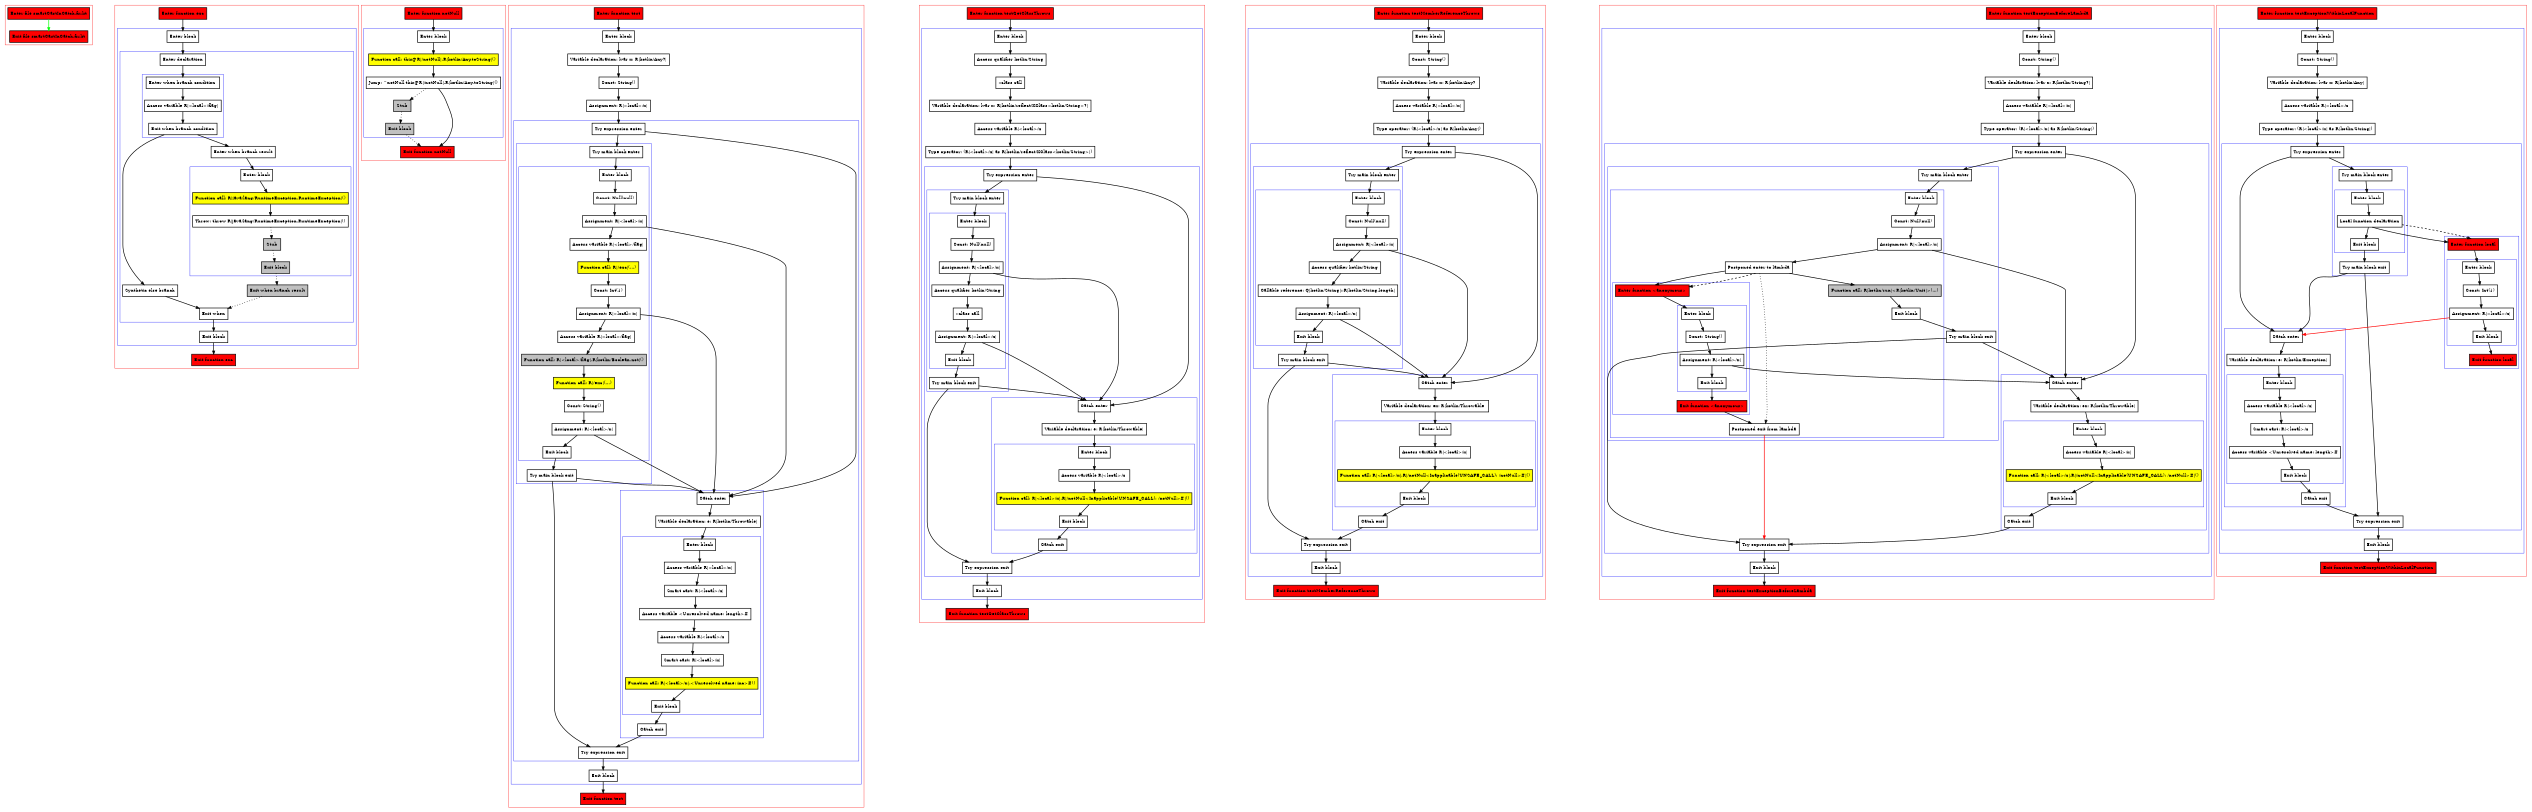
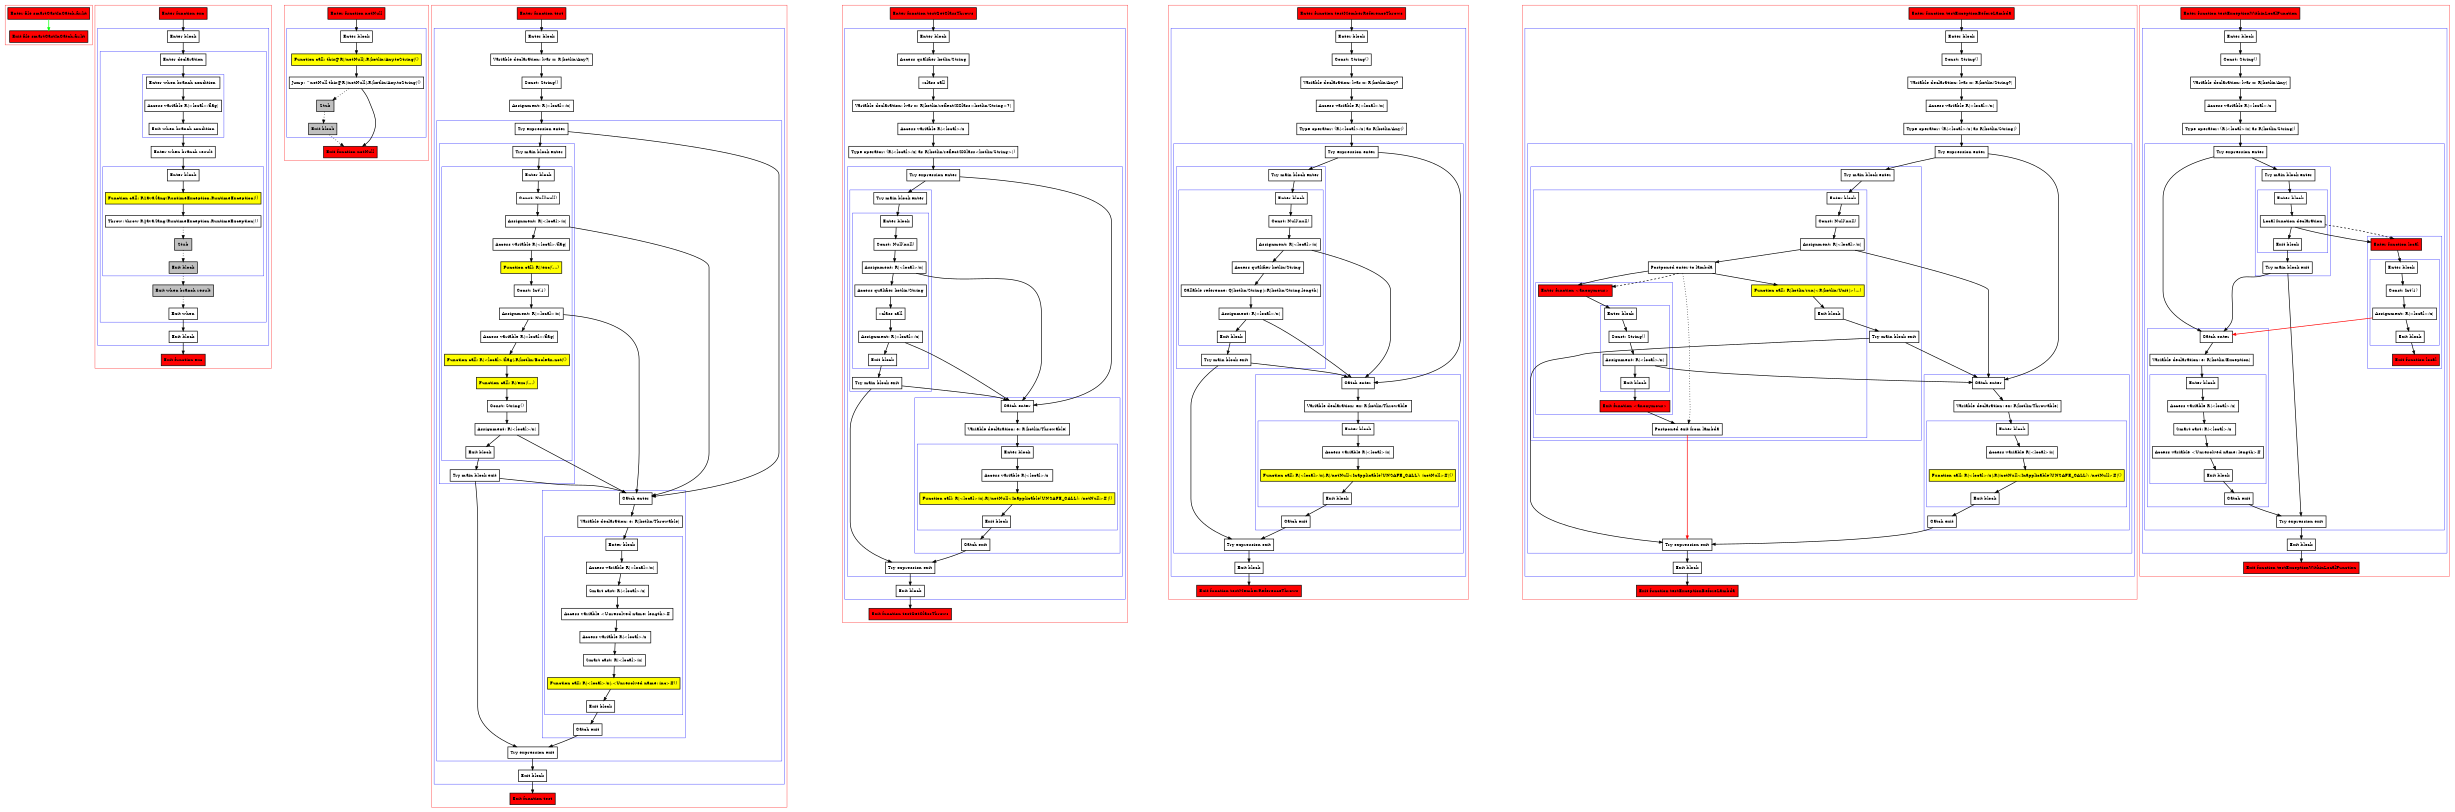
node "Synthetic else branch": removed
node "Function call: R|kotlin/run|<R|kotlin/Unit|>(...)": fillcolor gray -> yellow
node "Function call: R|<local>/flag|.R|kotlin/Boolean.not|()": fillcolor gray -> yellow
